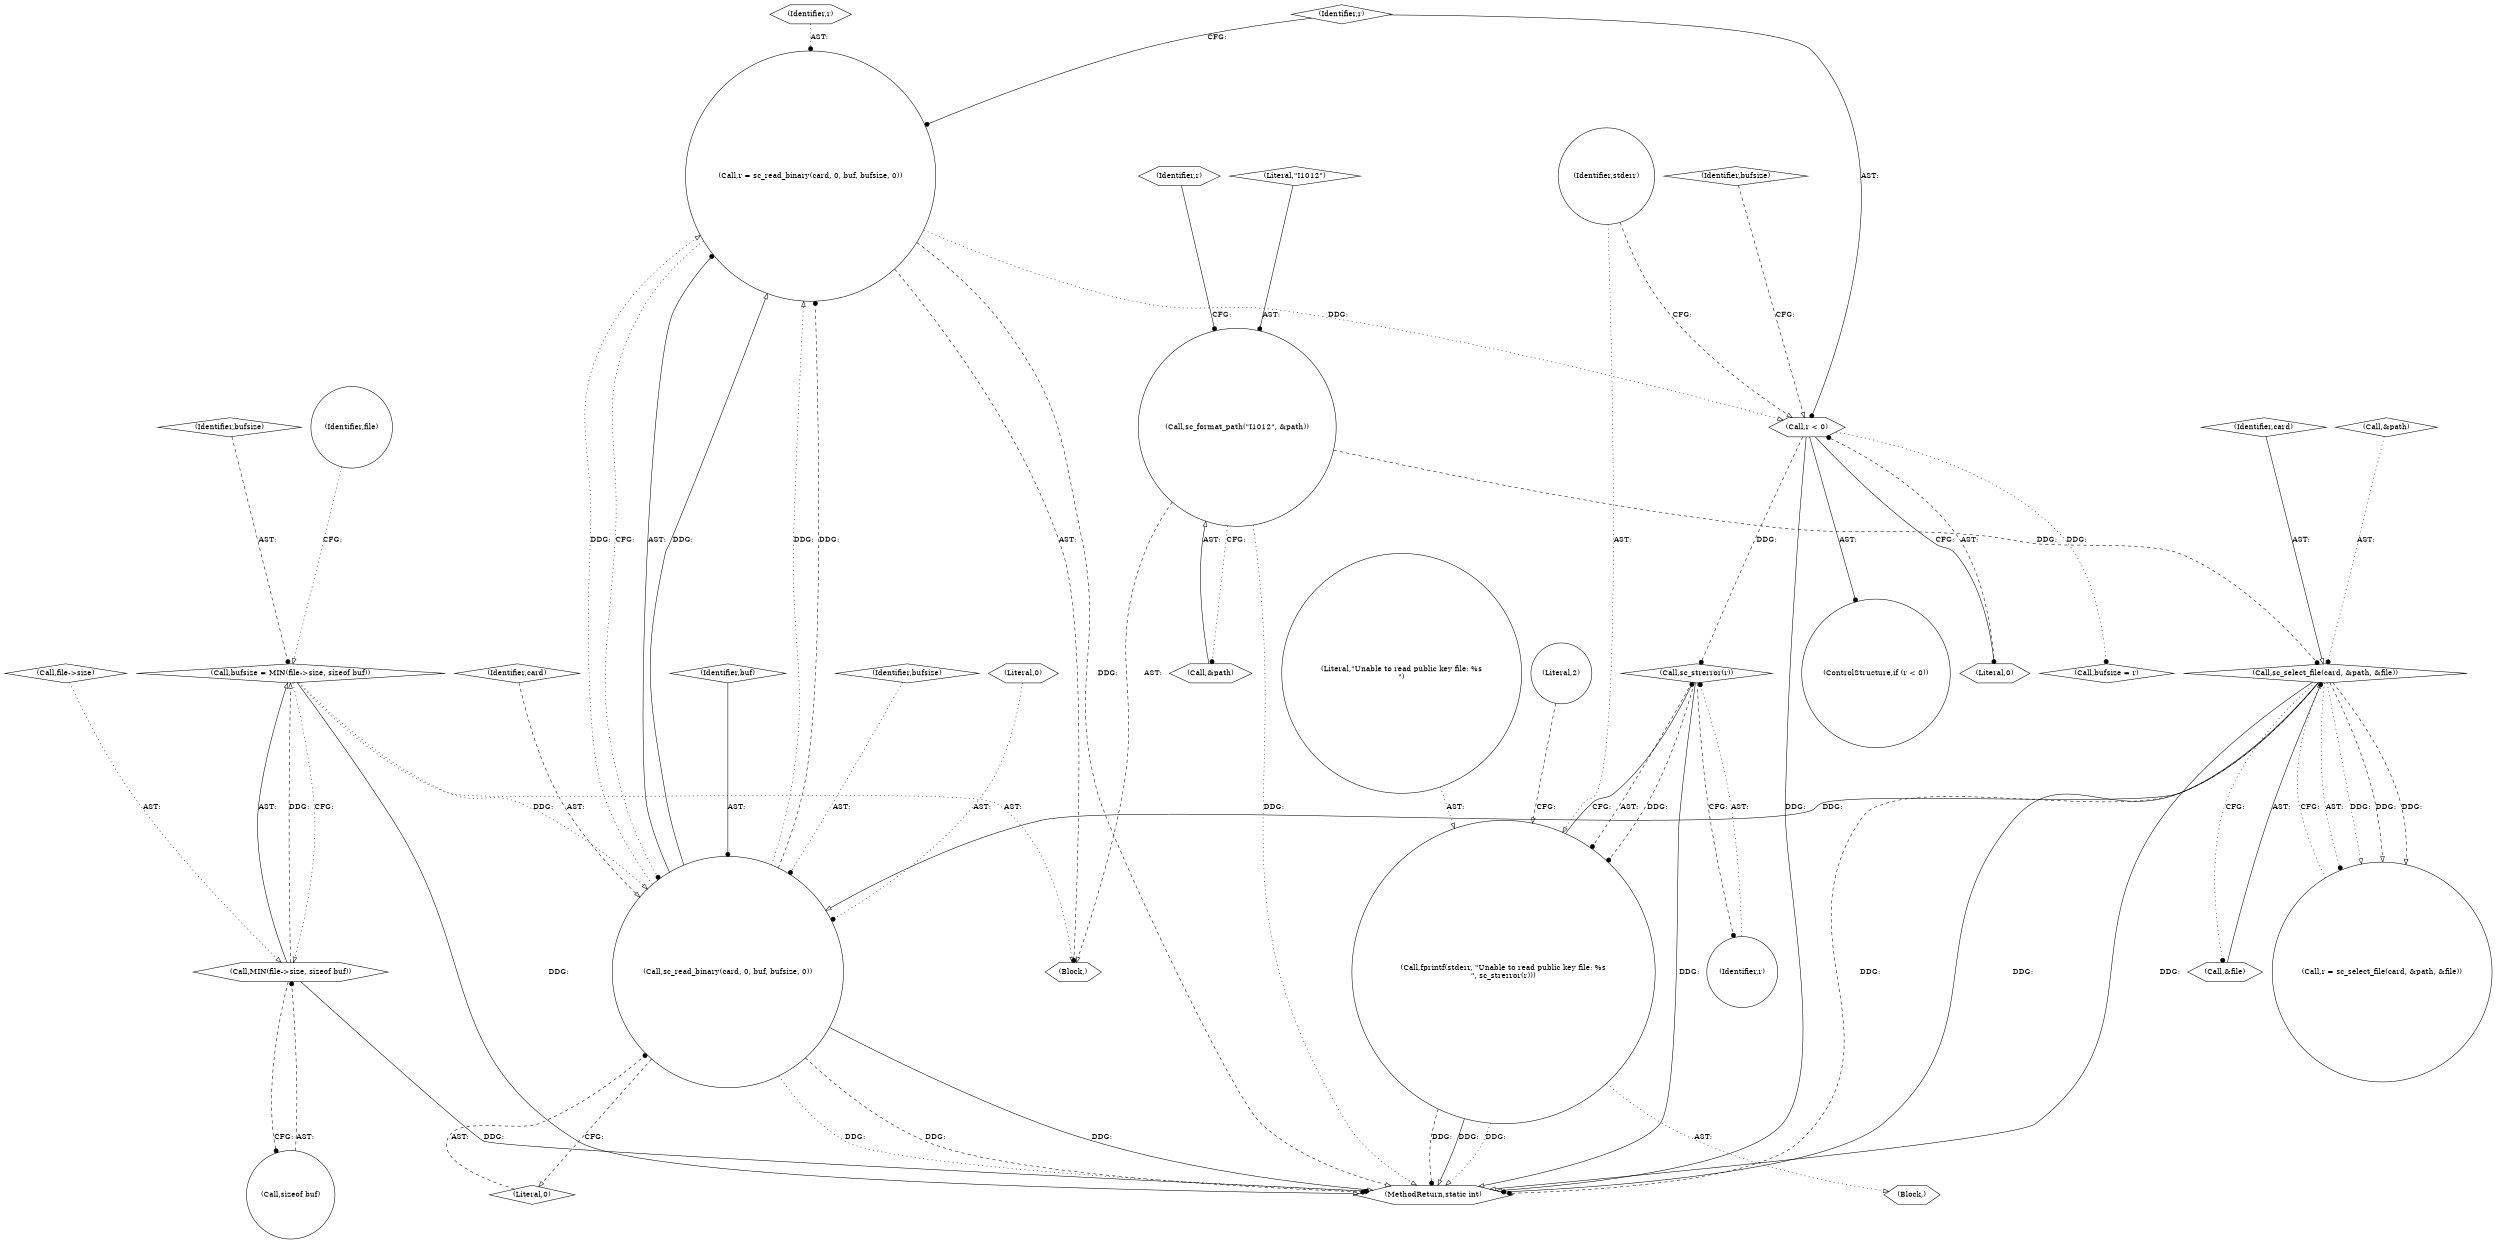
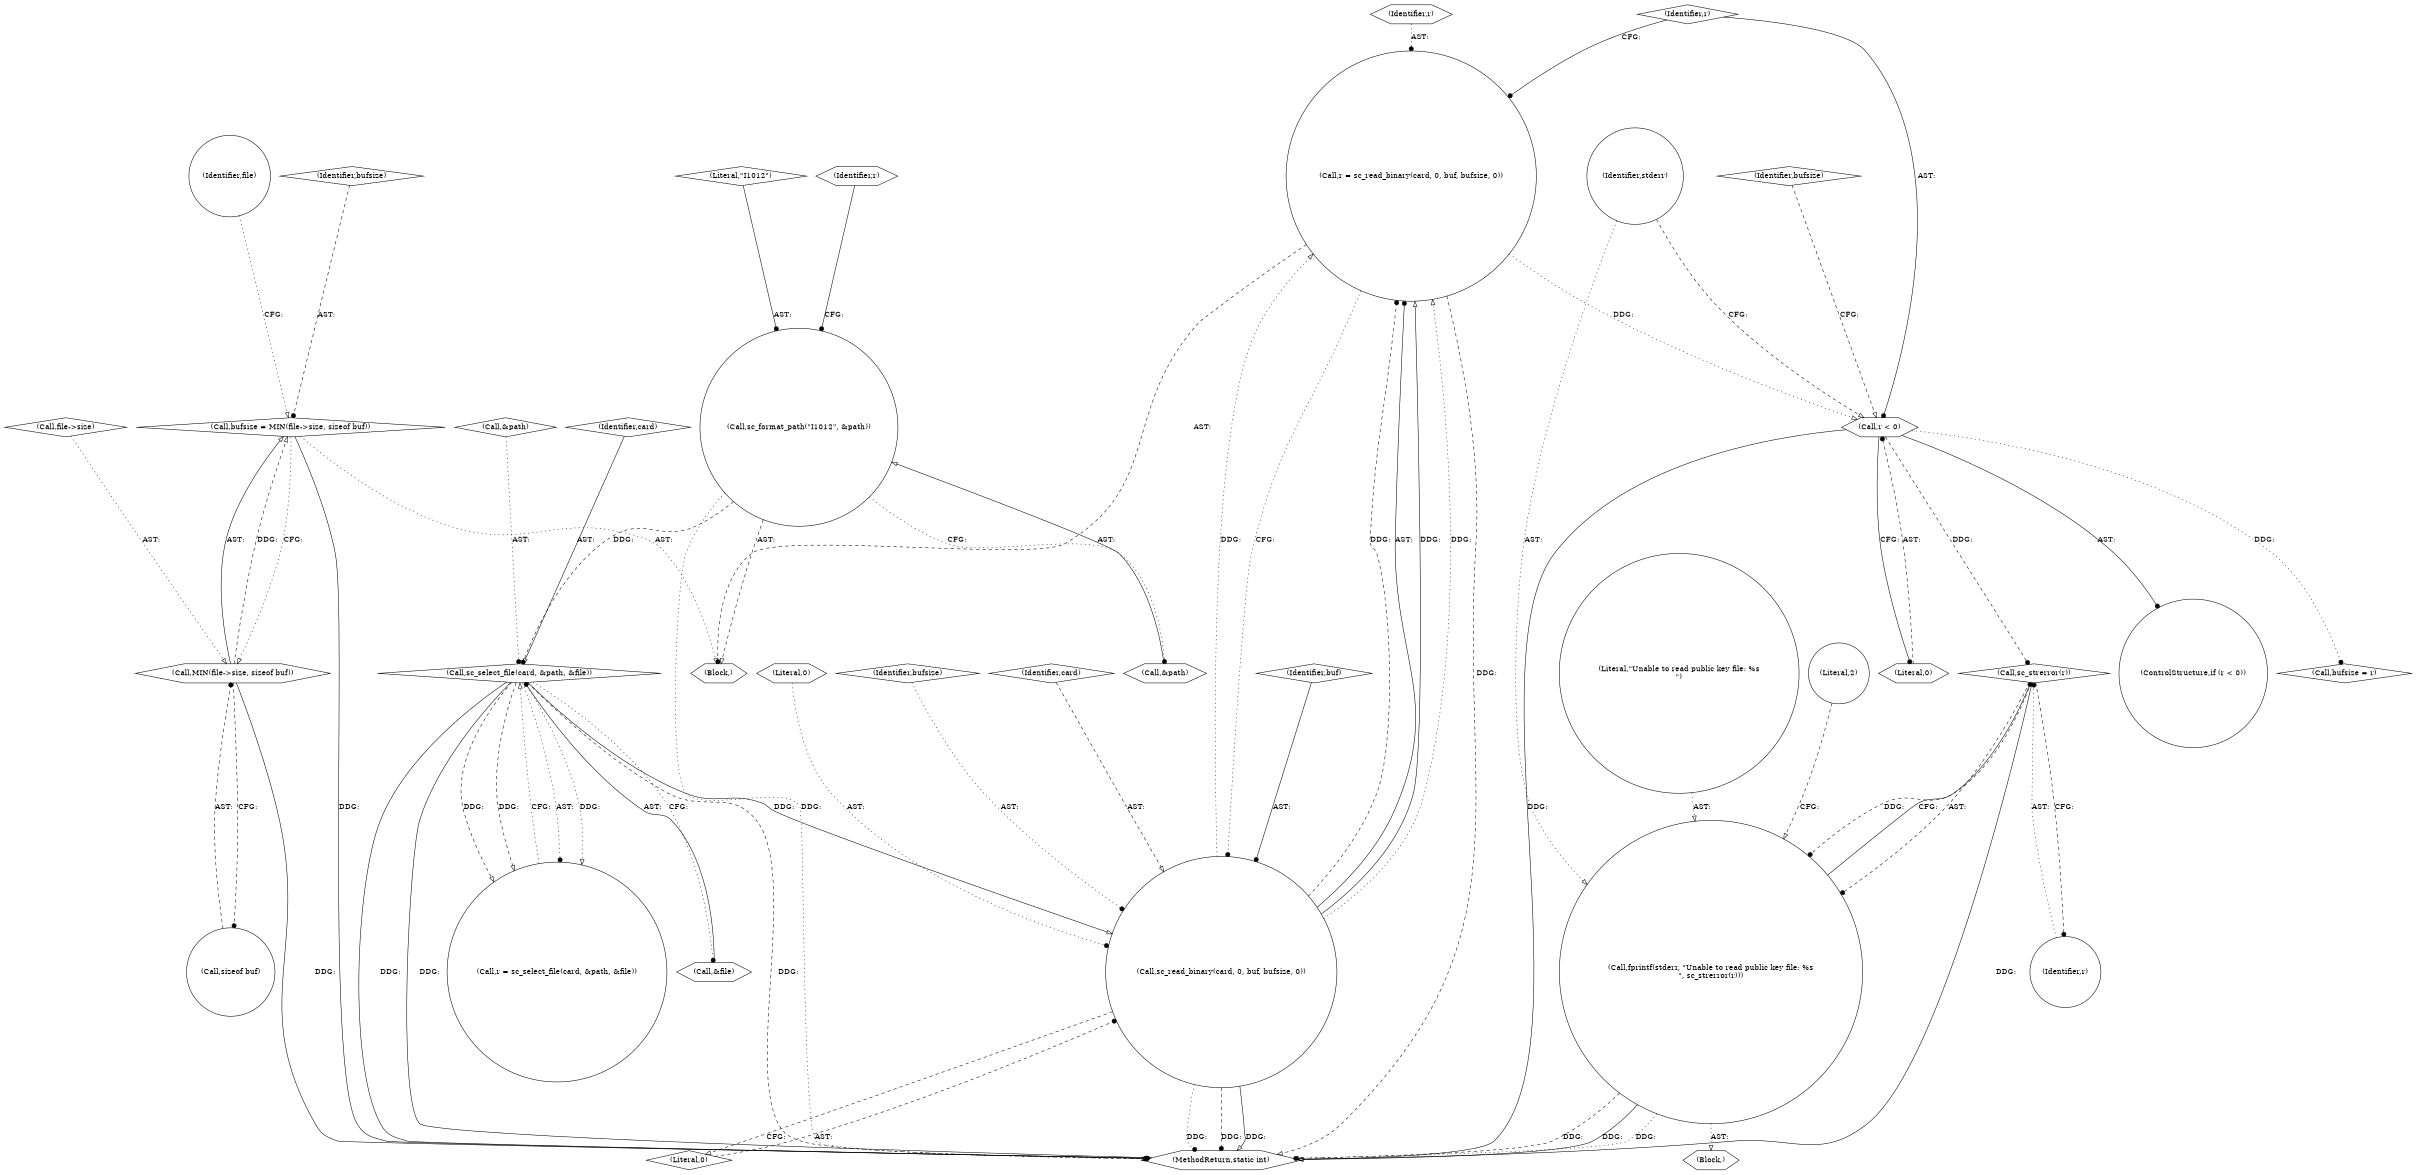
edge "(Call,bufsize = MIN(file->size, sizeof buf))" -> "(Call,sc_read_binary(card, 0, buf, bufsize, 0))": removed, label "DDG:"
